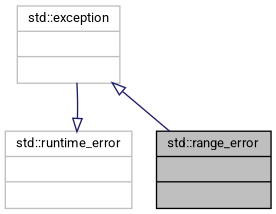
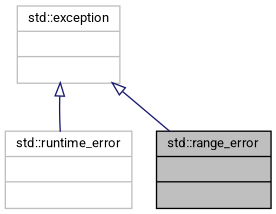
edge "std::exception" -> "std::runtime_error": reversed
